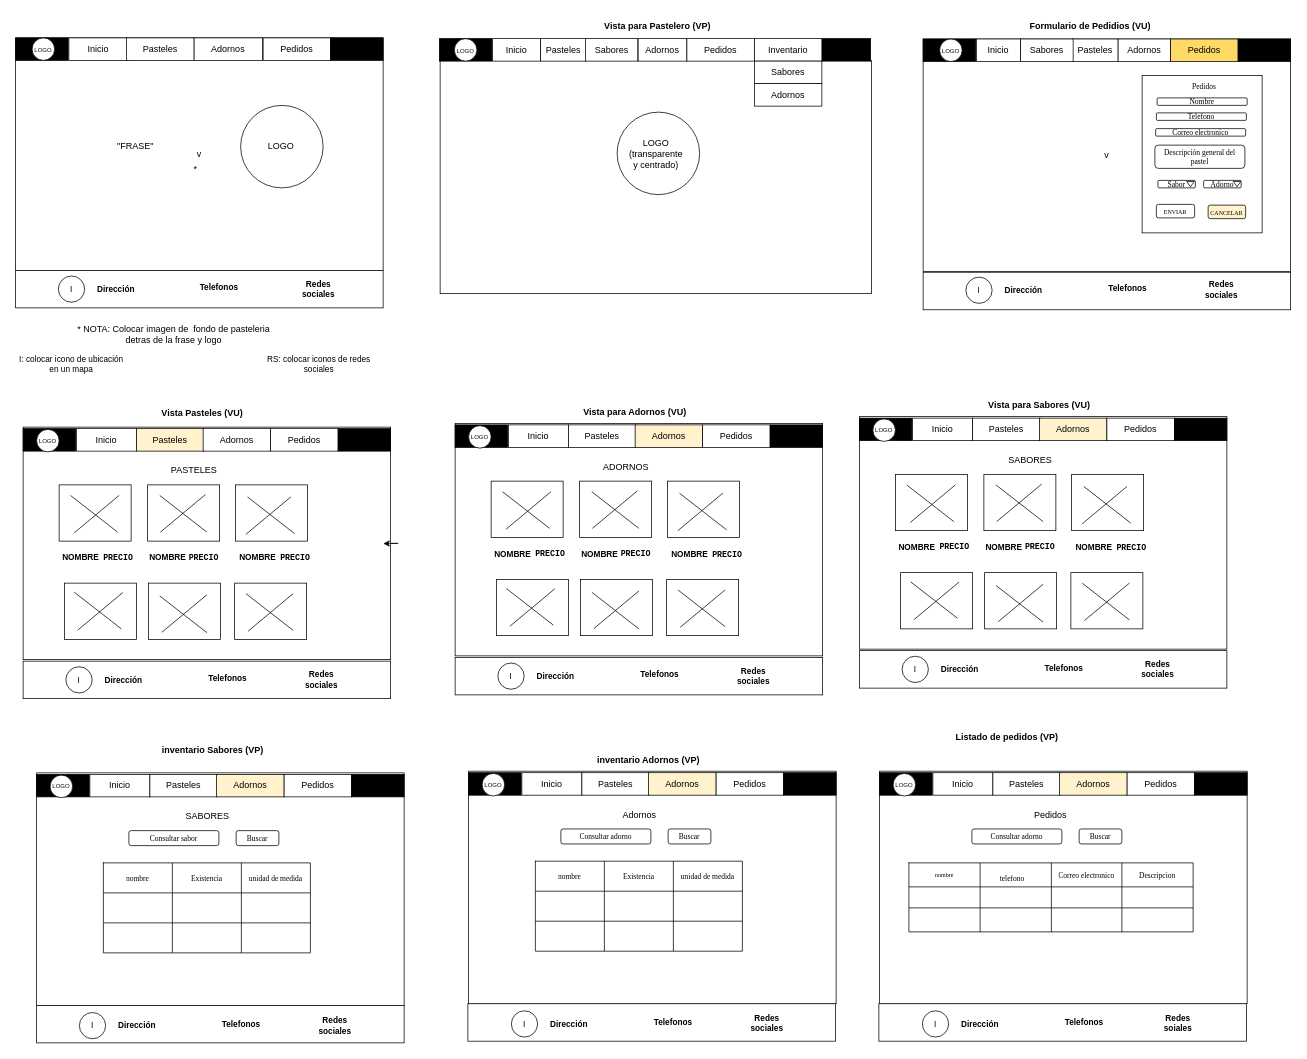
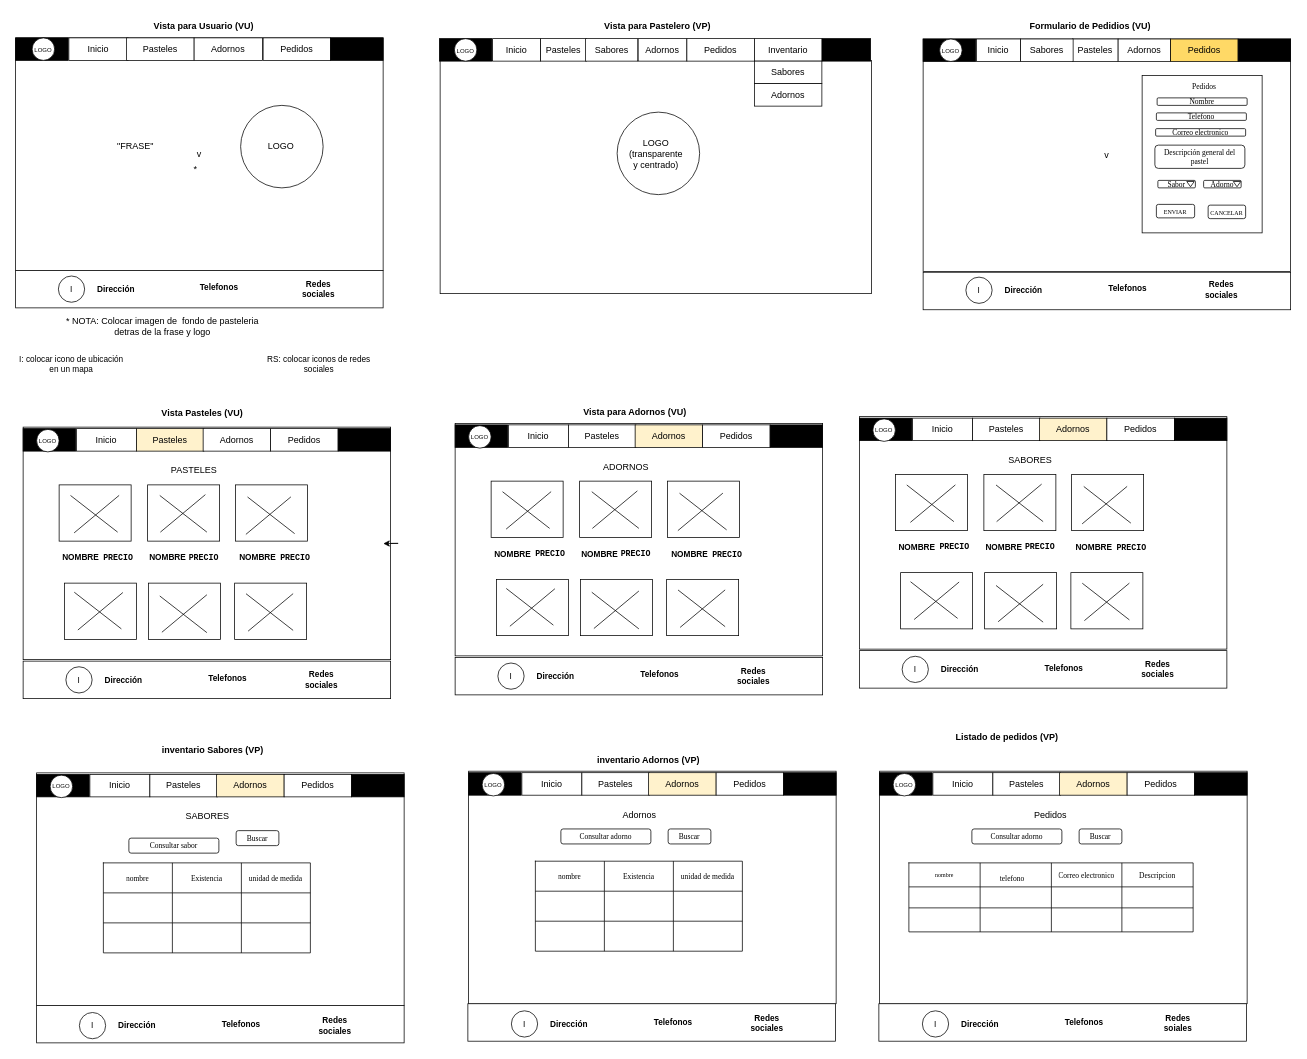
node "Vista para Usuario (VU)": added
node "CANCELAR": fillcolor #fff2cc -> #ffffff
node "* NOTA: Colocar imagen de fondo de pasteleria detras de la frase y logo": moved (174, 334) -> (162, 327)
node "Vista para Sabores (VU)": removed
node "Consultar sabor": moved (174, 838) -> (174, 846)
